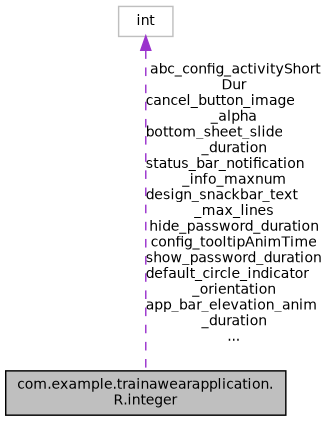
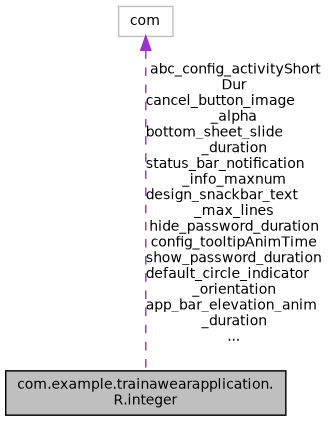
node "int": label "int" -> "com"
